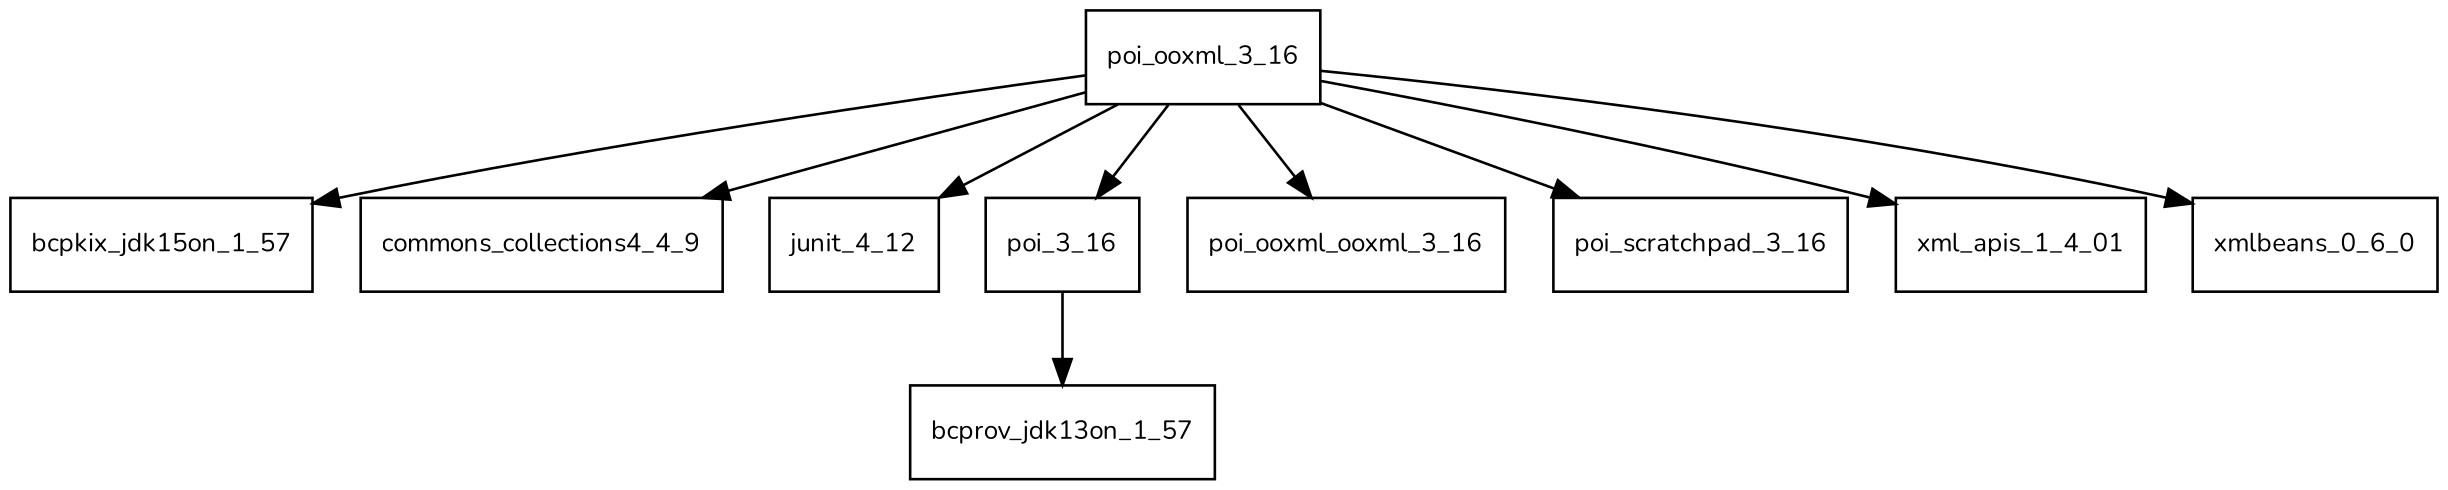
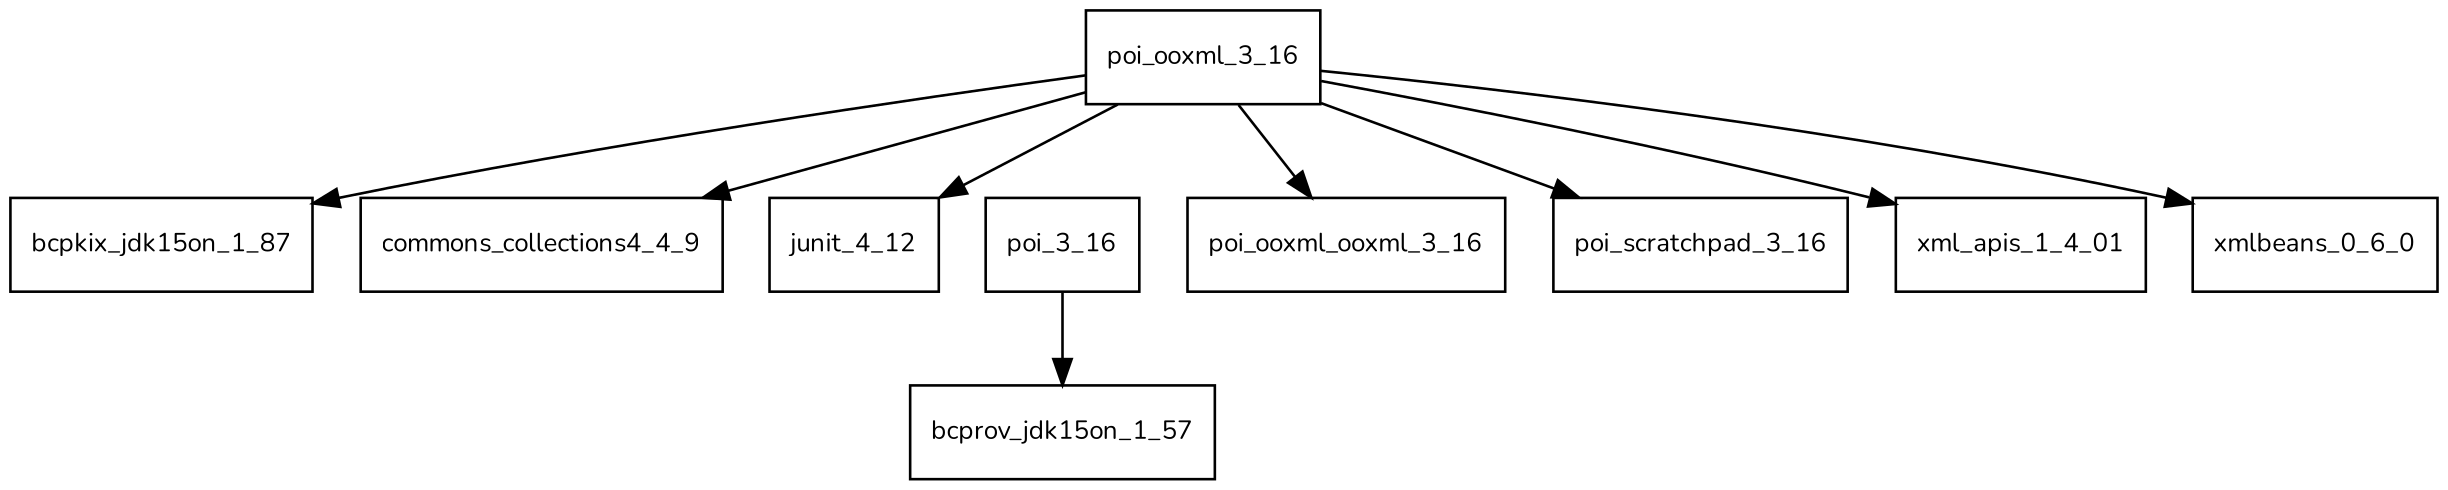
edge "poi_ooxml_3_16" -> "poi_3_16": removed
node "bcpkix_jdk15on_1_57": label "bcpkix_jdk15on_1_57" -> "bcpkix_jdk15on_1_87"
node "bcprov_jdk13on_1_57": label "bcprov_jdk13on_1_57" -> "bcprov_jdk15on_1_57"
